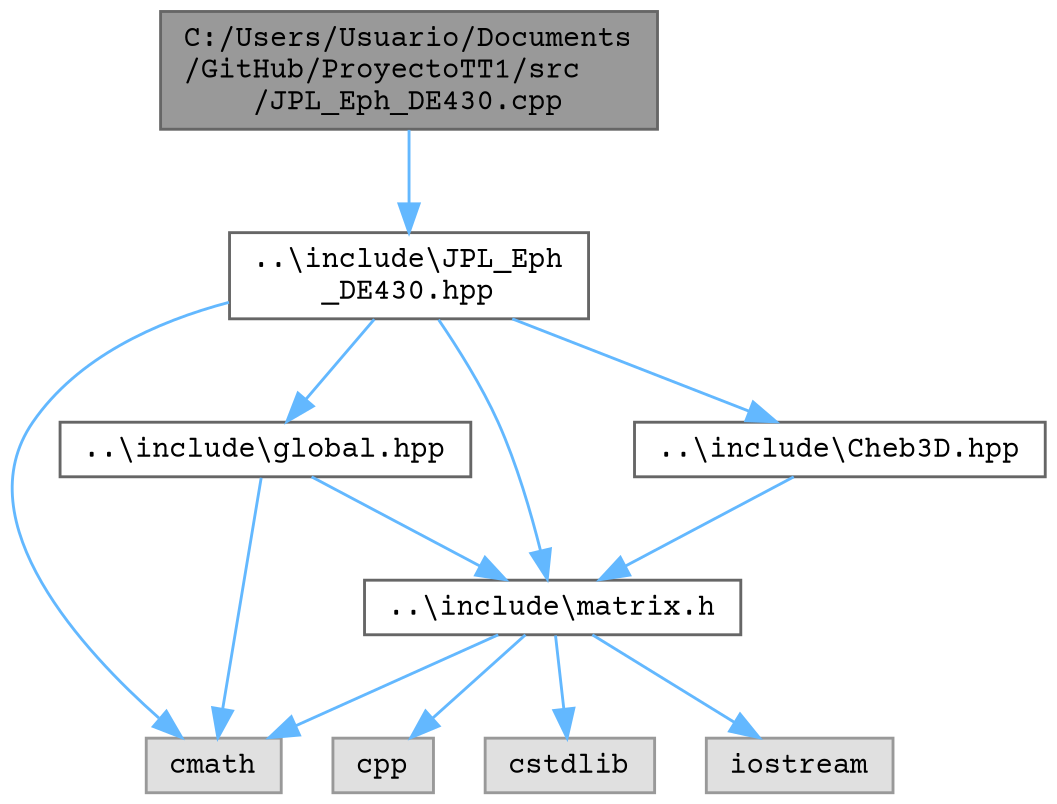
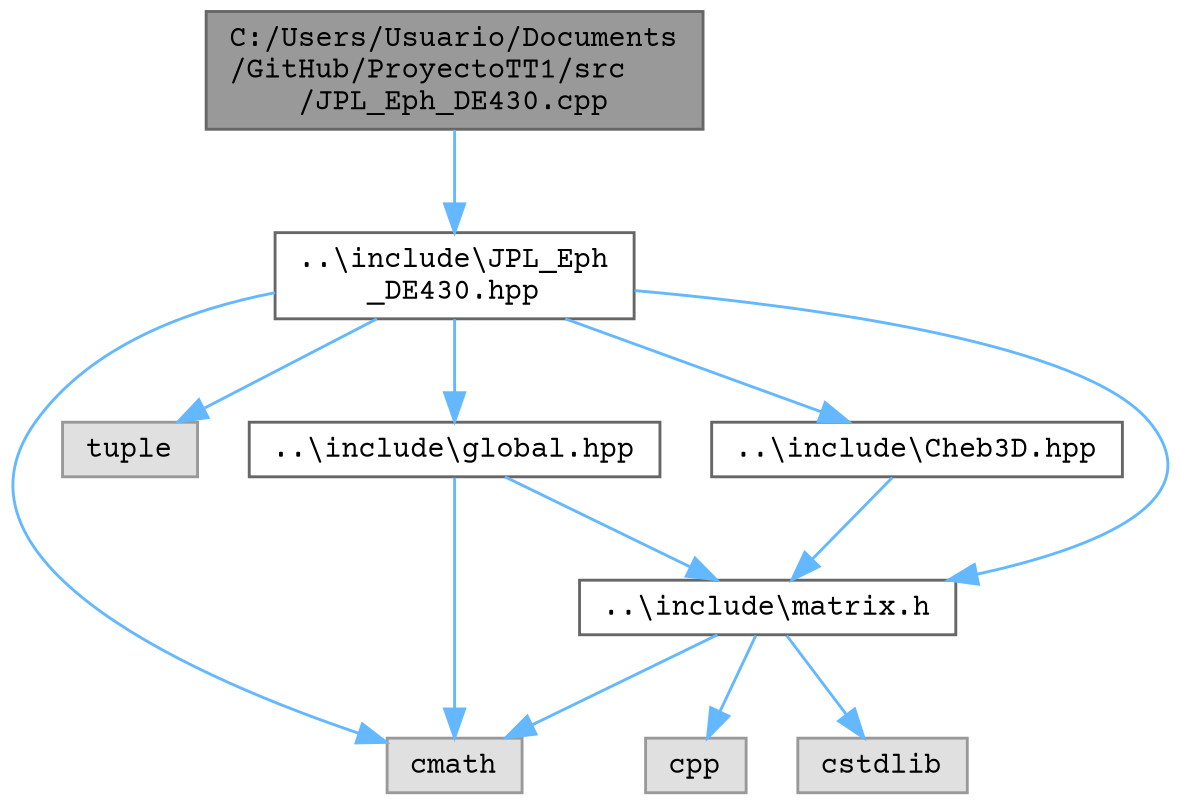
node "tuple": added
node "iostream": removed
